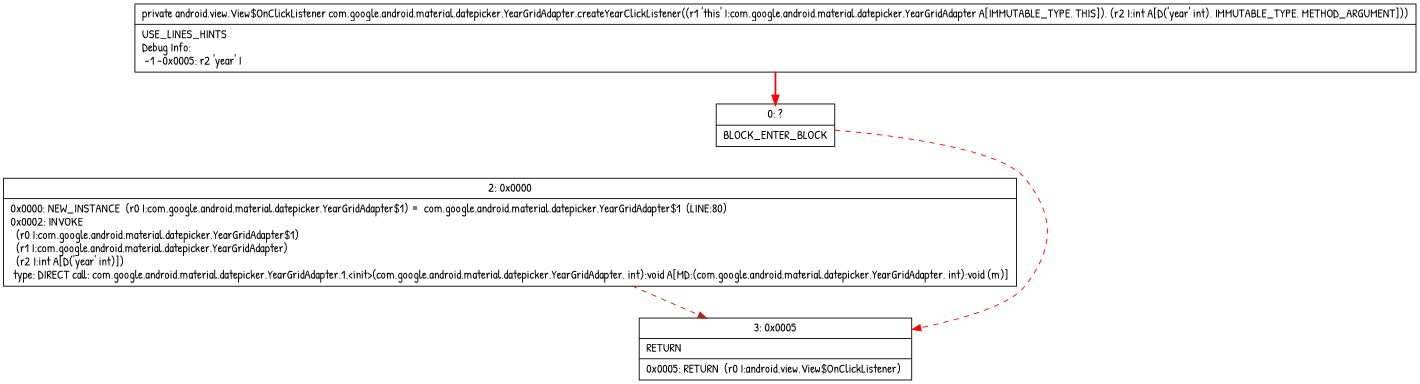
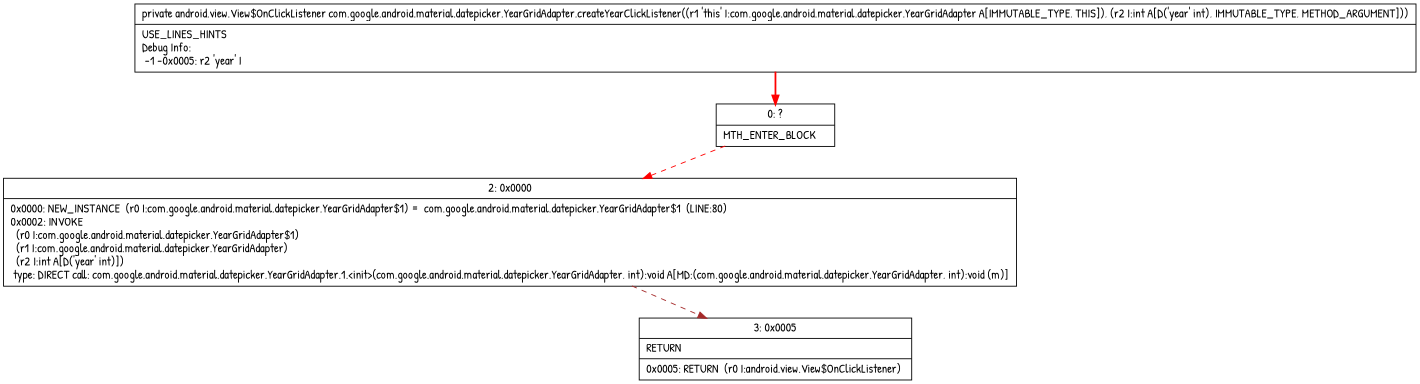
node "0: ?": text "BLOCK_ENTER_BLOCK" -> "MTH_ENTER_BLOCK"
edge "0: ?" -> "3: 0x0005": now "0: ?" -> "2: 0x0000"
